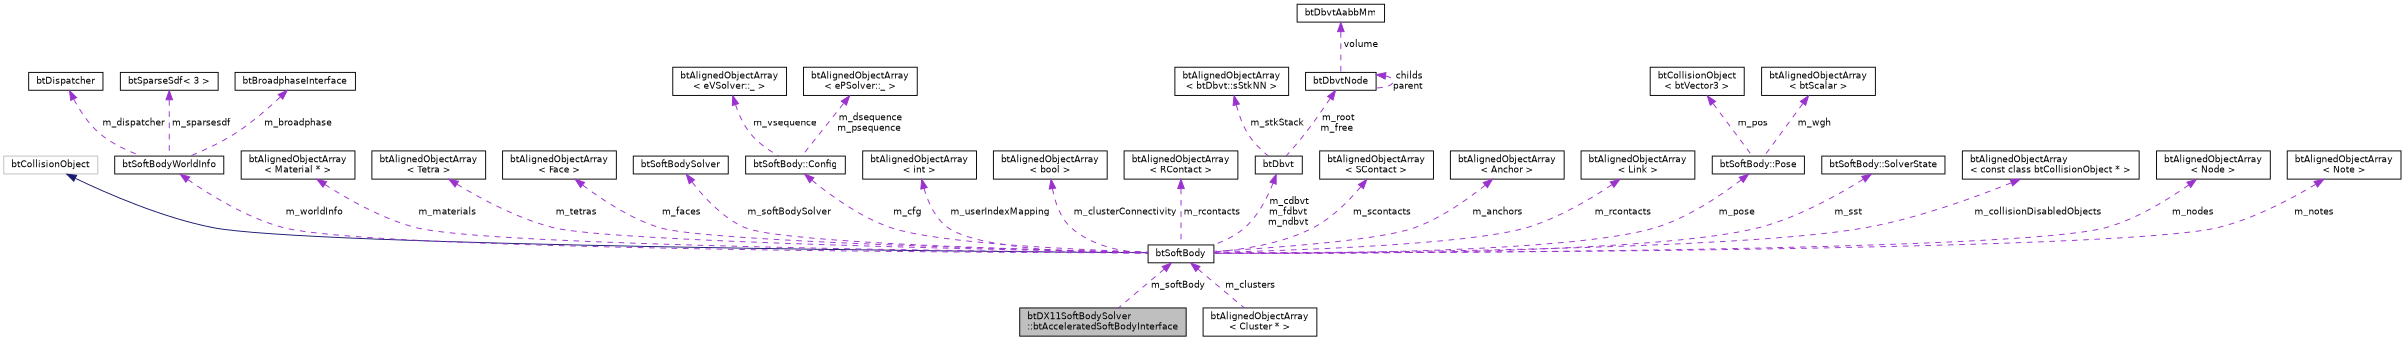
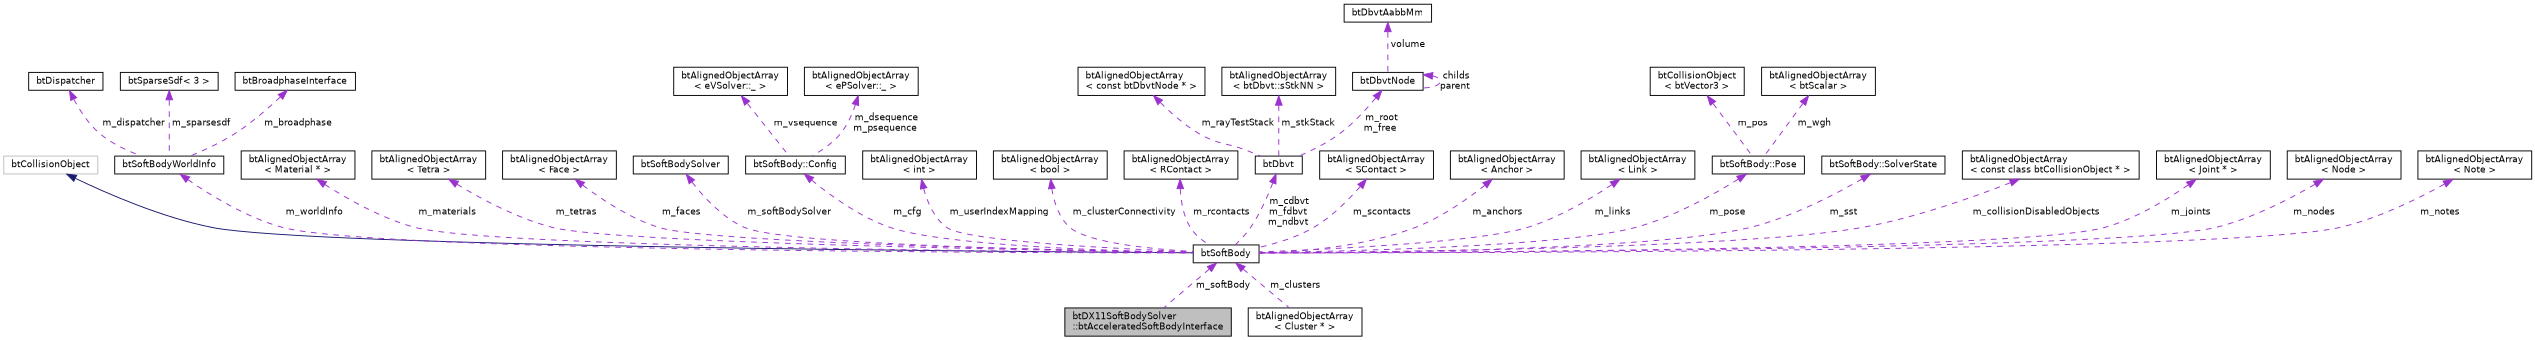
node "btAlignedObjectArray < const btDbvtNode * >": added
node "btAlignedObjectArray < Joint * >": added
edge "btSoftBody" -> "btAlignedObjectArray < Link >": label " m_rcontacts" -> " m_links"
